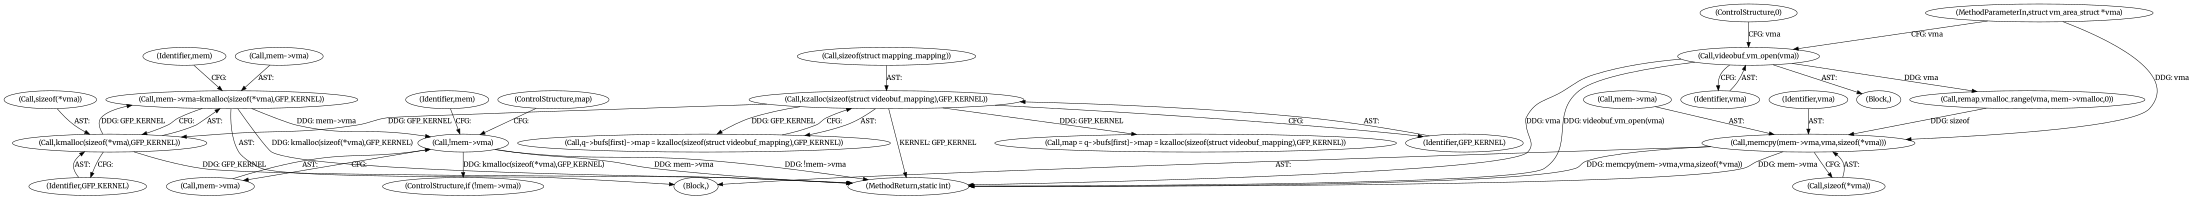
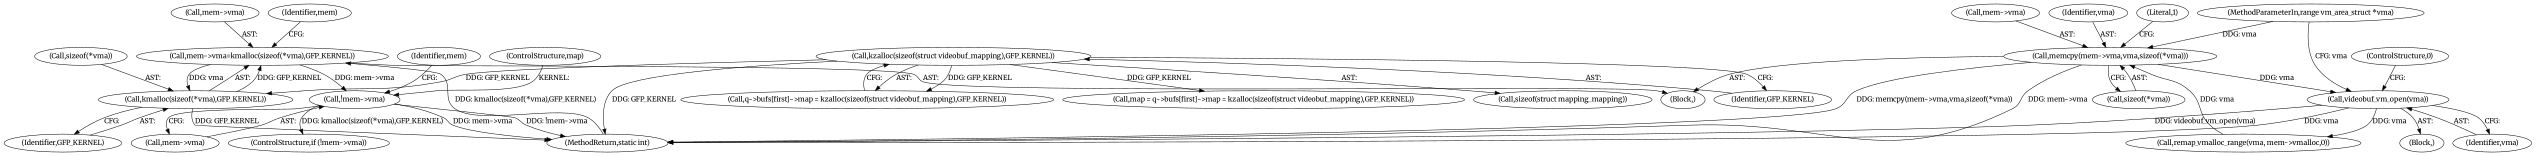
node "(MethodParameterIn,struct vm_area_struct *vma)": label "(MethodParameterIn,struct vm_area_struct *vma)" -> "(MethodParameterIn,range vm_area_struct *vma)"
node "(Literal,1)": added
edge "(ControlStructure,0)" -> "(Call,videobuf_vm_open(vma))": label "CFG: vma" -> "CFG: "
edge "(Call,sizeof(struct mapping_mapping))" -> "(Call,kzalloc(sizeof(struct videobuf_mapping),GFP_KERNEL))": reversed
edge "(Call,memcpy(mem->vma,vma,sizeof(*vma)))" -> "(Call,videobuf_vm_open(vma))": added, label "DDG: vma"
edge "(Call,mem->vma=kmalloc(sizeof(*vma),GFP_KERNEL))" -> "(Call,kmalloc(sizeof(*vma),GFP_KERNEL))": label "CFG: " -> "DDG: vma"
edge "(ControlStructure,map)" -> "(Call,!mem->vma)": label "CFG: " -> "KERNEL: "
edge "(Call,remap_vmalloc_range(vma, mem->vmalloc,0))" -> "(Call,memcpy(mem->vma,vma,sizeof(*vma)))": label "DDG: sizeof" -> "DDG: vma"
edge "(Call,kzalloc(sizeof(struct videobuf_mapping),GFP_KERNEL))" -> "(MethodReturn,static int)": label "KERNEL: GFP_KERNEL" -> "DDG: GFP_KERNEL"
edge "(Call,mem->vma=kmalloc(sizeof(*vma),GFP_KERNEL))" -> "(MethodReturn,static int)": reversed
